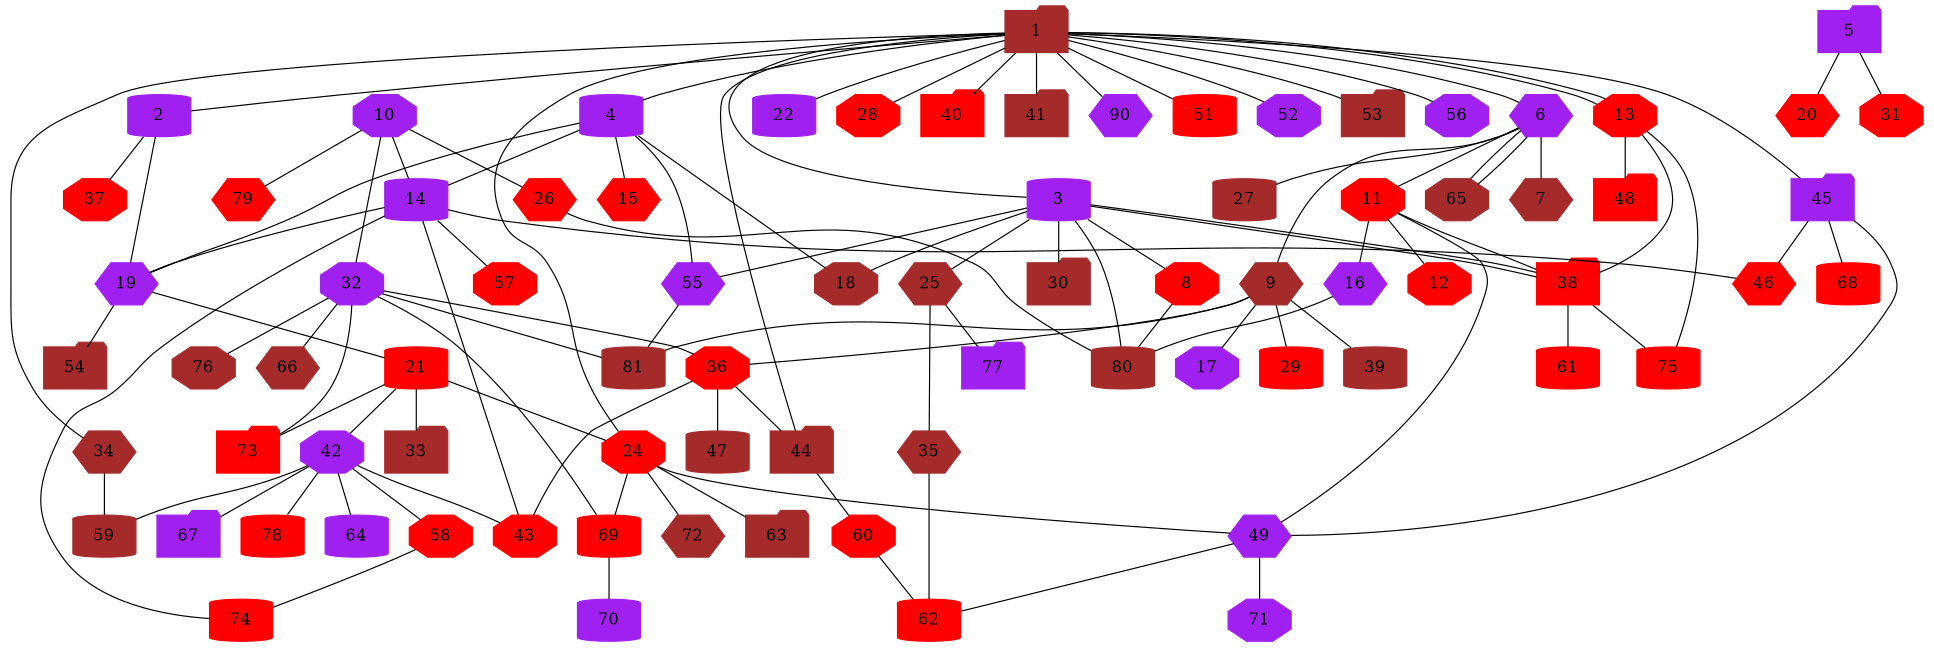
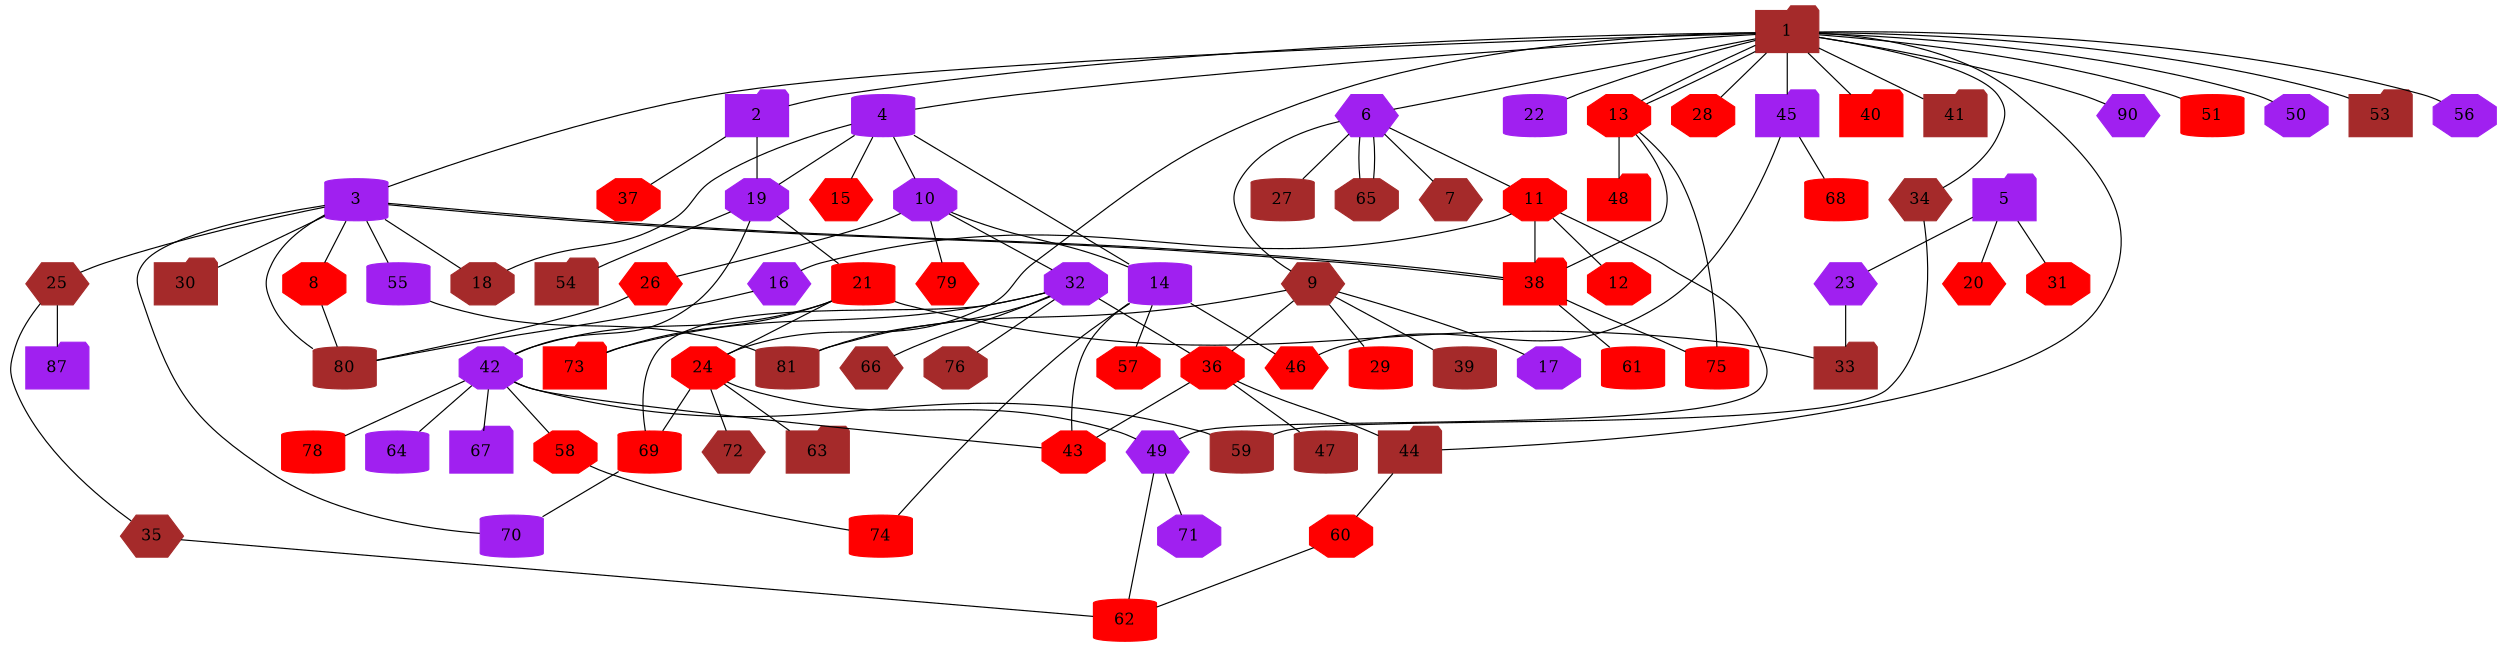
node "2": shape cylinder -> folder
node "52": label "52" -> "50"
edge "4" -- "55": now "4" -- "10"
edge "14" -- "19": now "42" -- "19"
node "19": shape hexagon -> octagon
node "55": shape hexagon -> cylinder
node "23": added
node "77": label "77" -> "87"
edge "3" -- "70": added
edge "45" -- "49": removed
